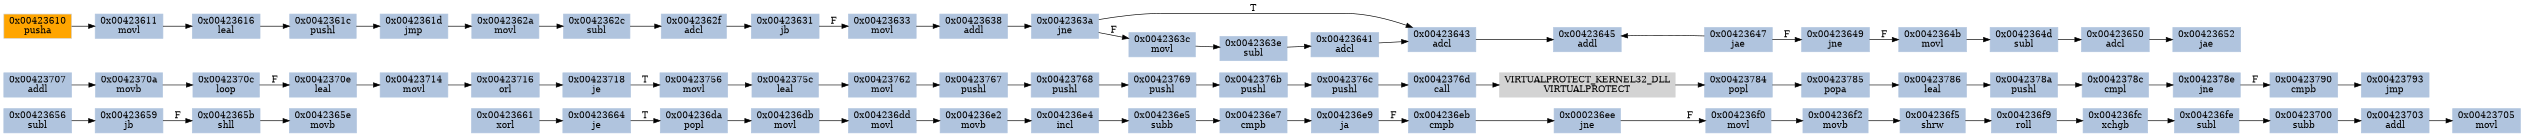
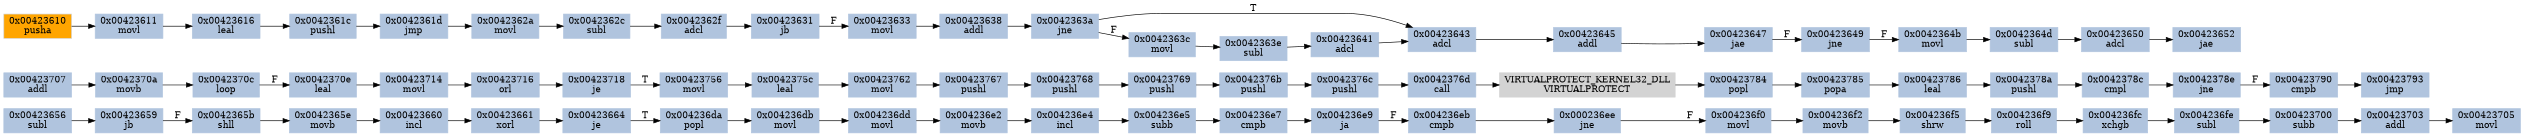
edge "0x00423647 jae" -> "0x00423645 addl": reversed
node "0x00423660 incl": added
